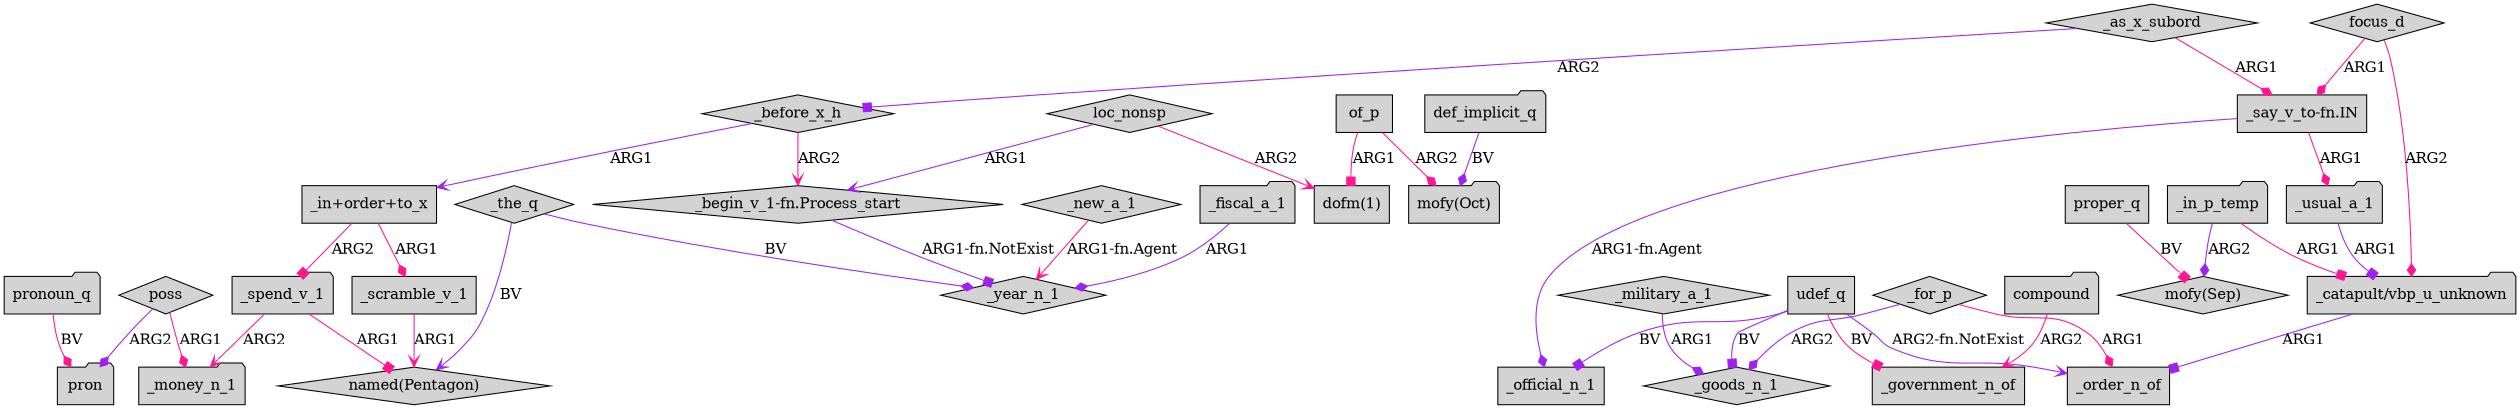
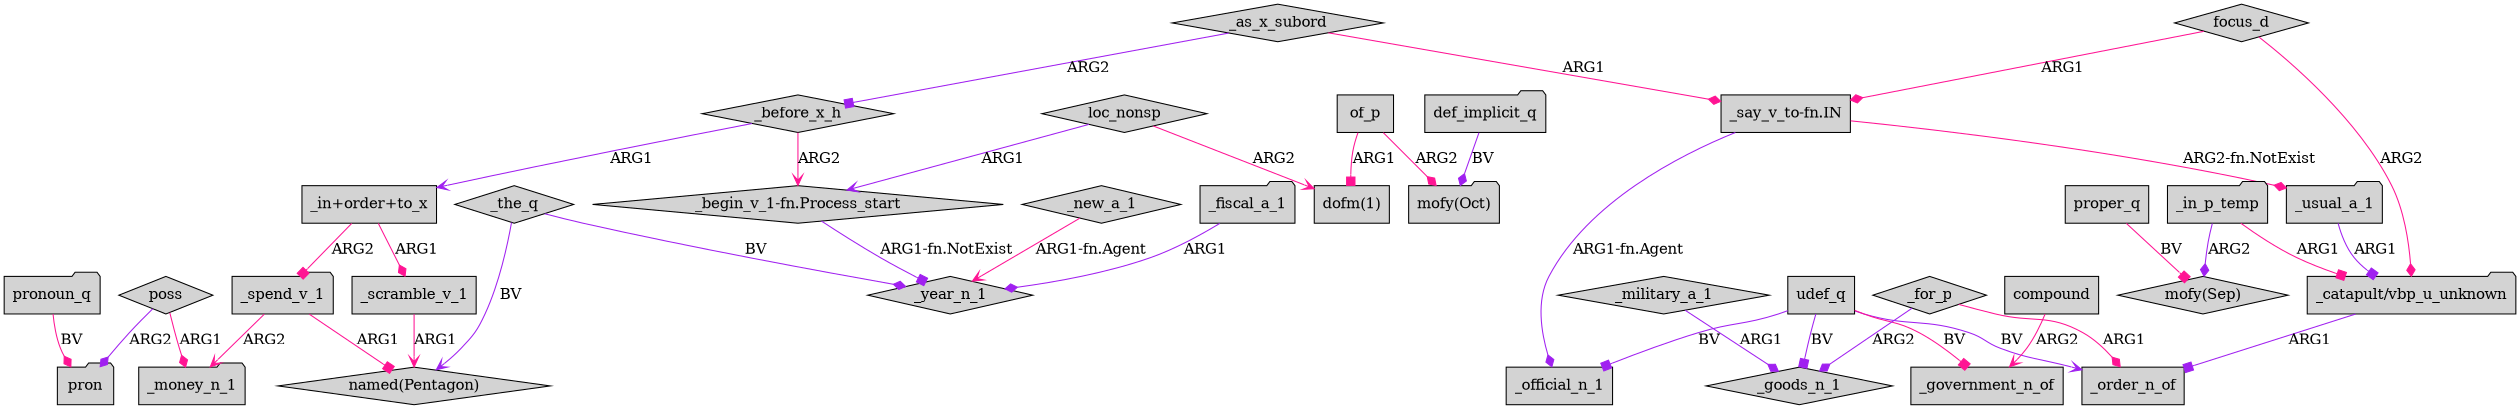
edge "_say_v_to-fn.IN" -> "_usual_a_1": label "ARG1" -> "ARG2-fn.NotExist"
node "compound": shape folder -> box
edge "udef_q" -> "_order_n_of": label "ARG2-fn.NotExist" -> "BV"
